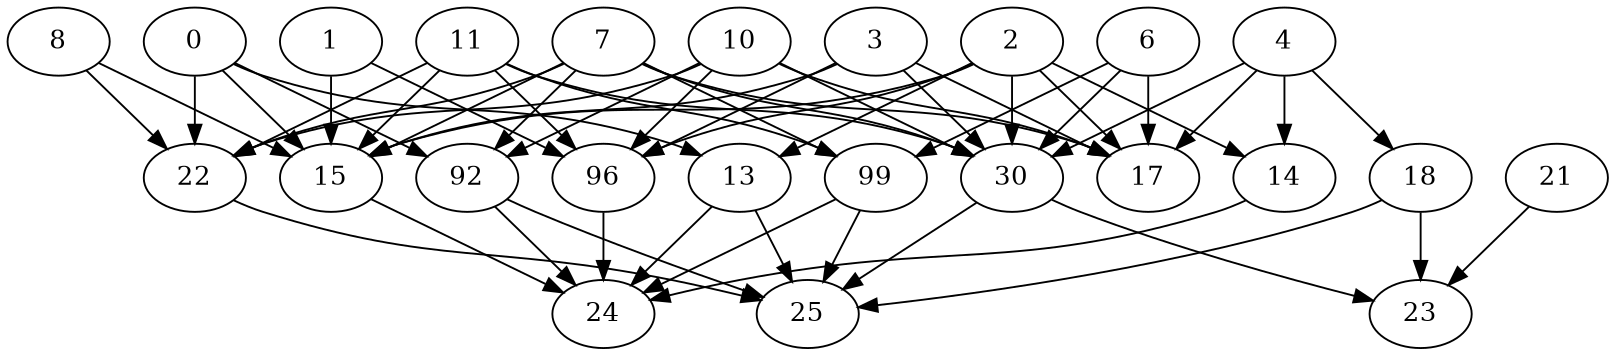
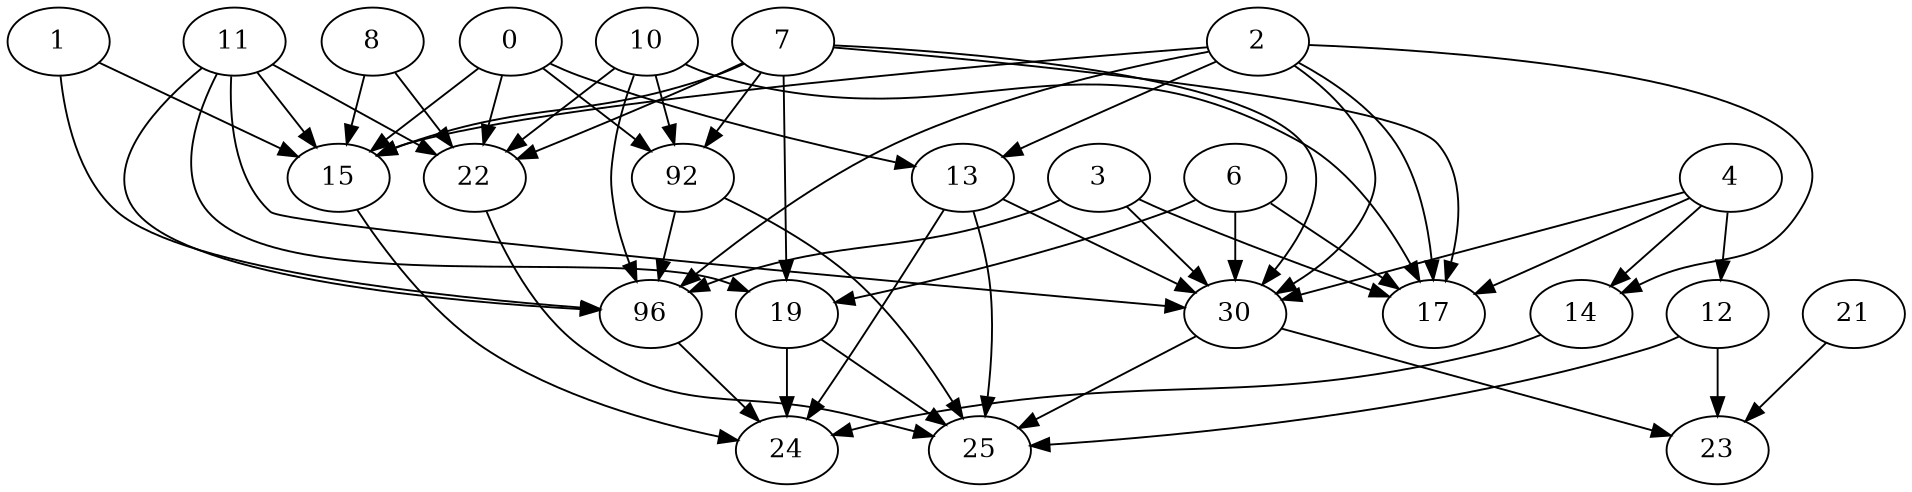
edge "10" -> "30": now "13" -> "30"
edge "3" -> "15": removed
node "99": label "99" -> "19"
node "18": label "18" -> "12"
edge "92" -> "24": now "92" -> "96"
